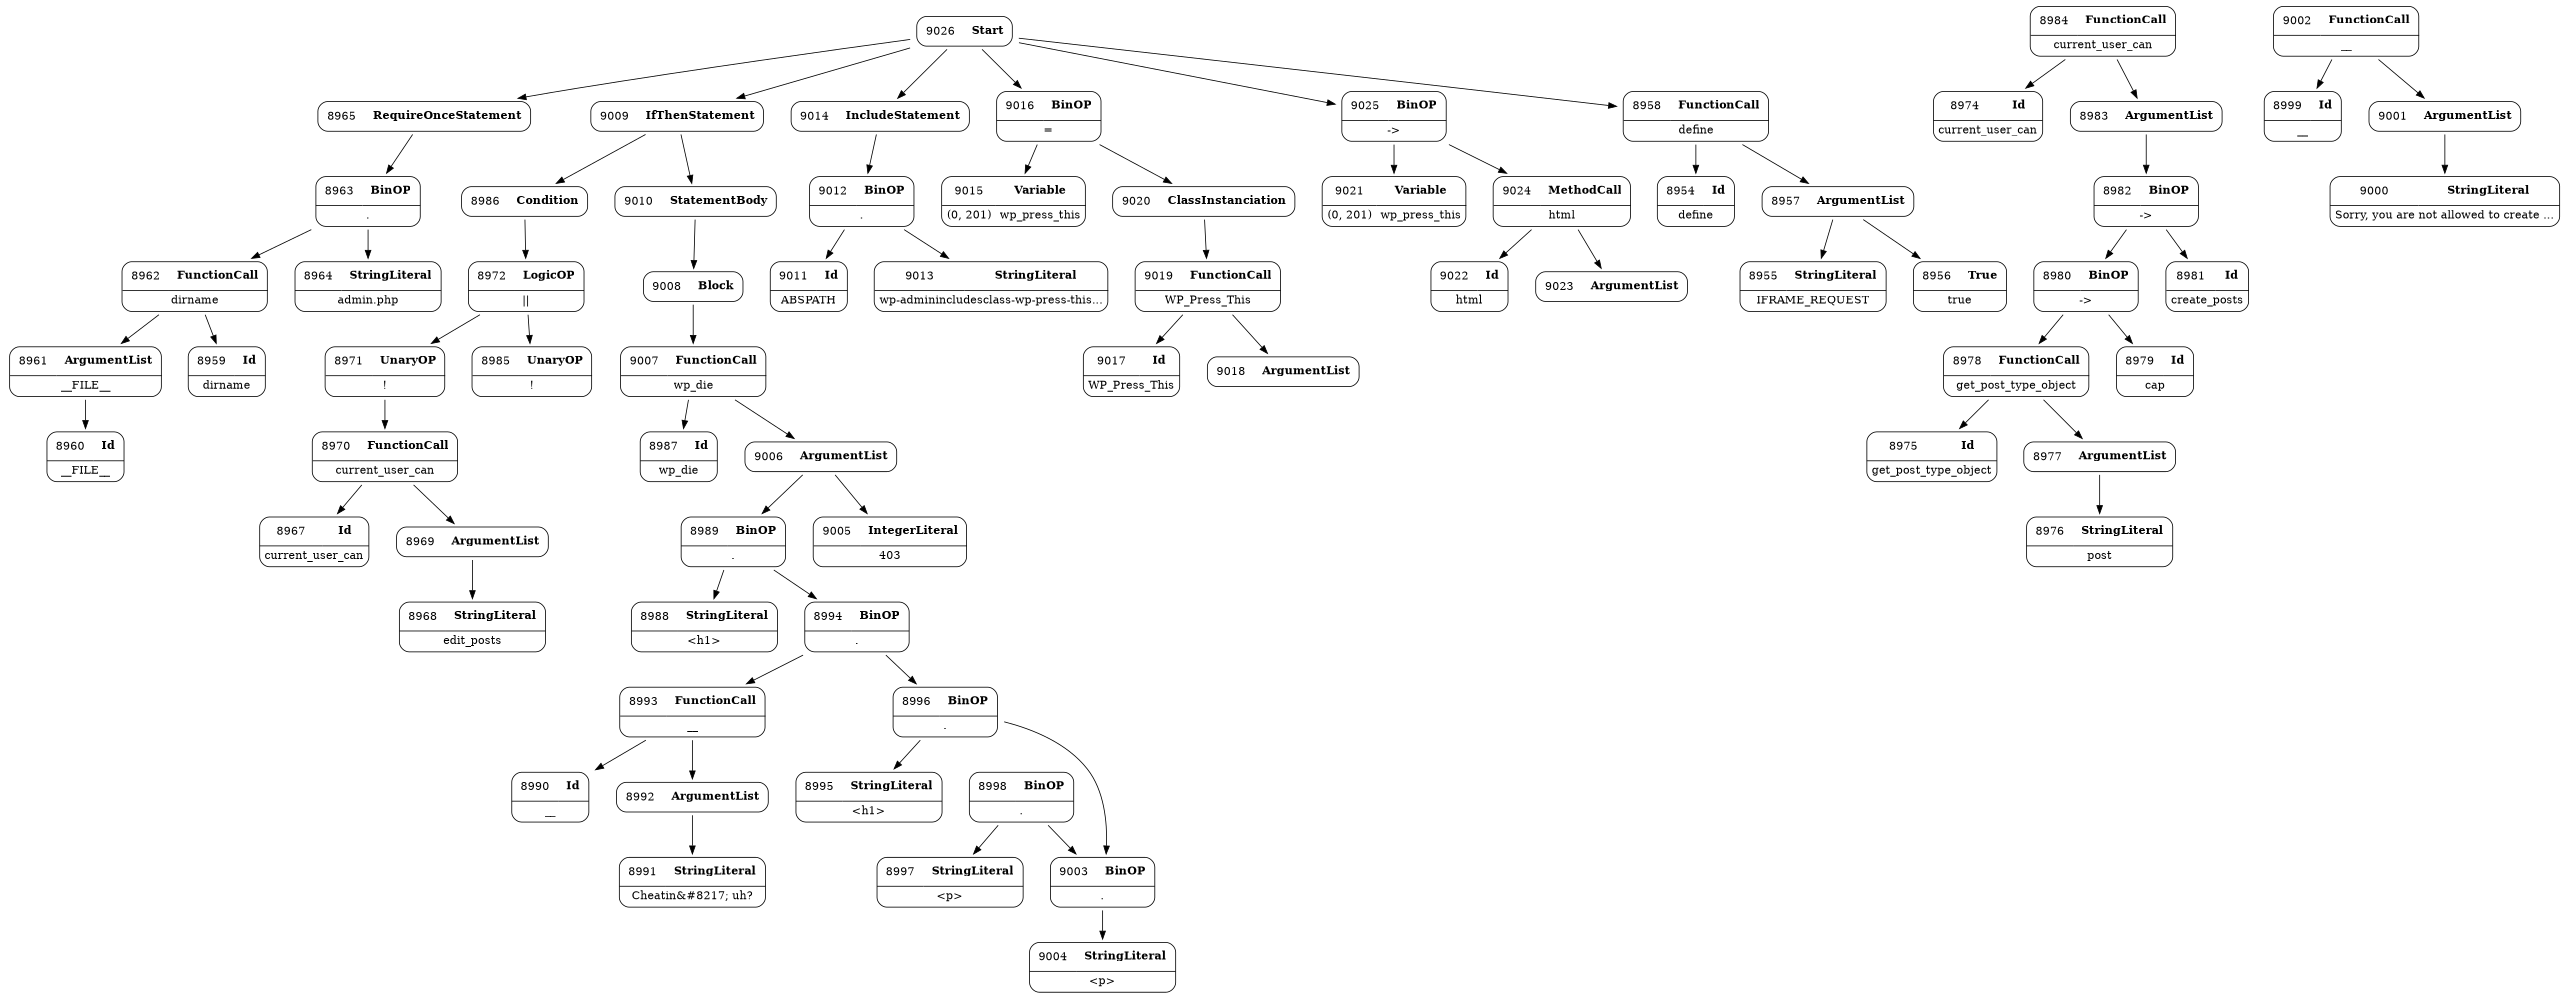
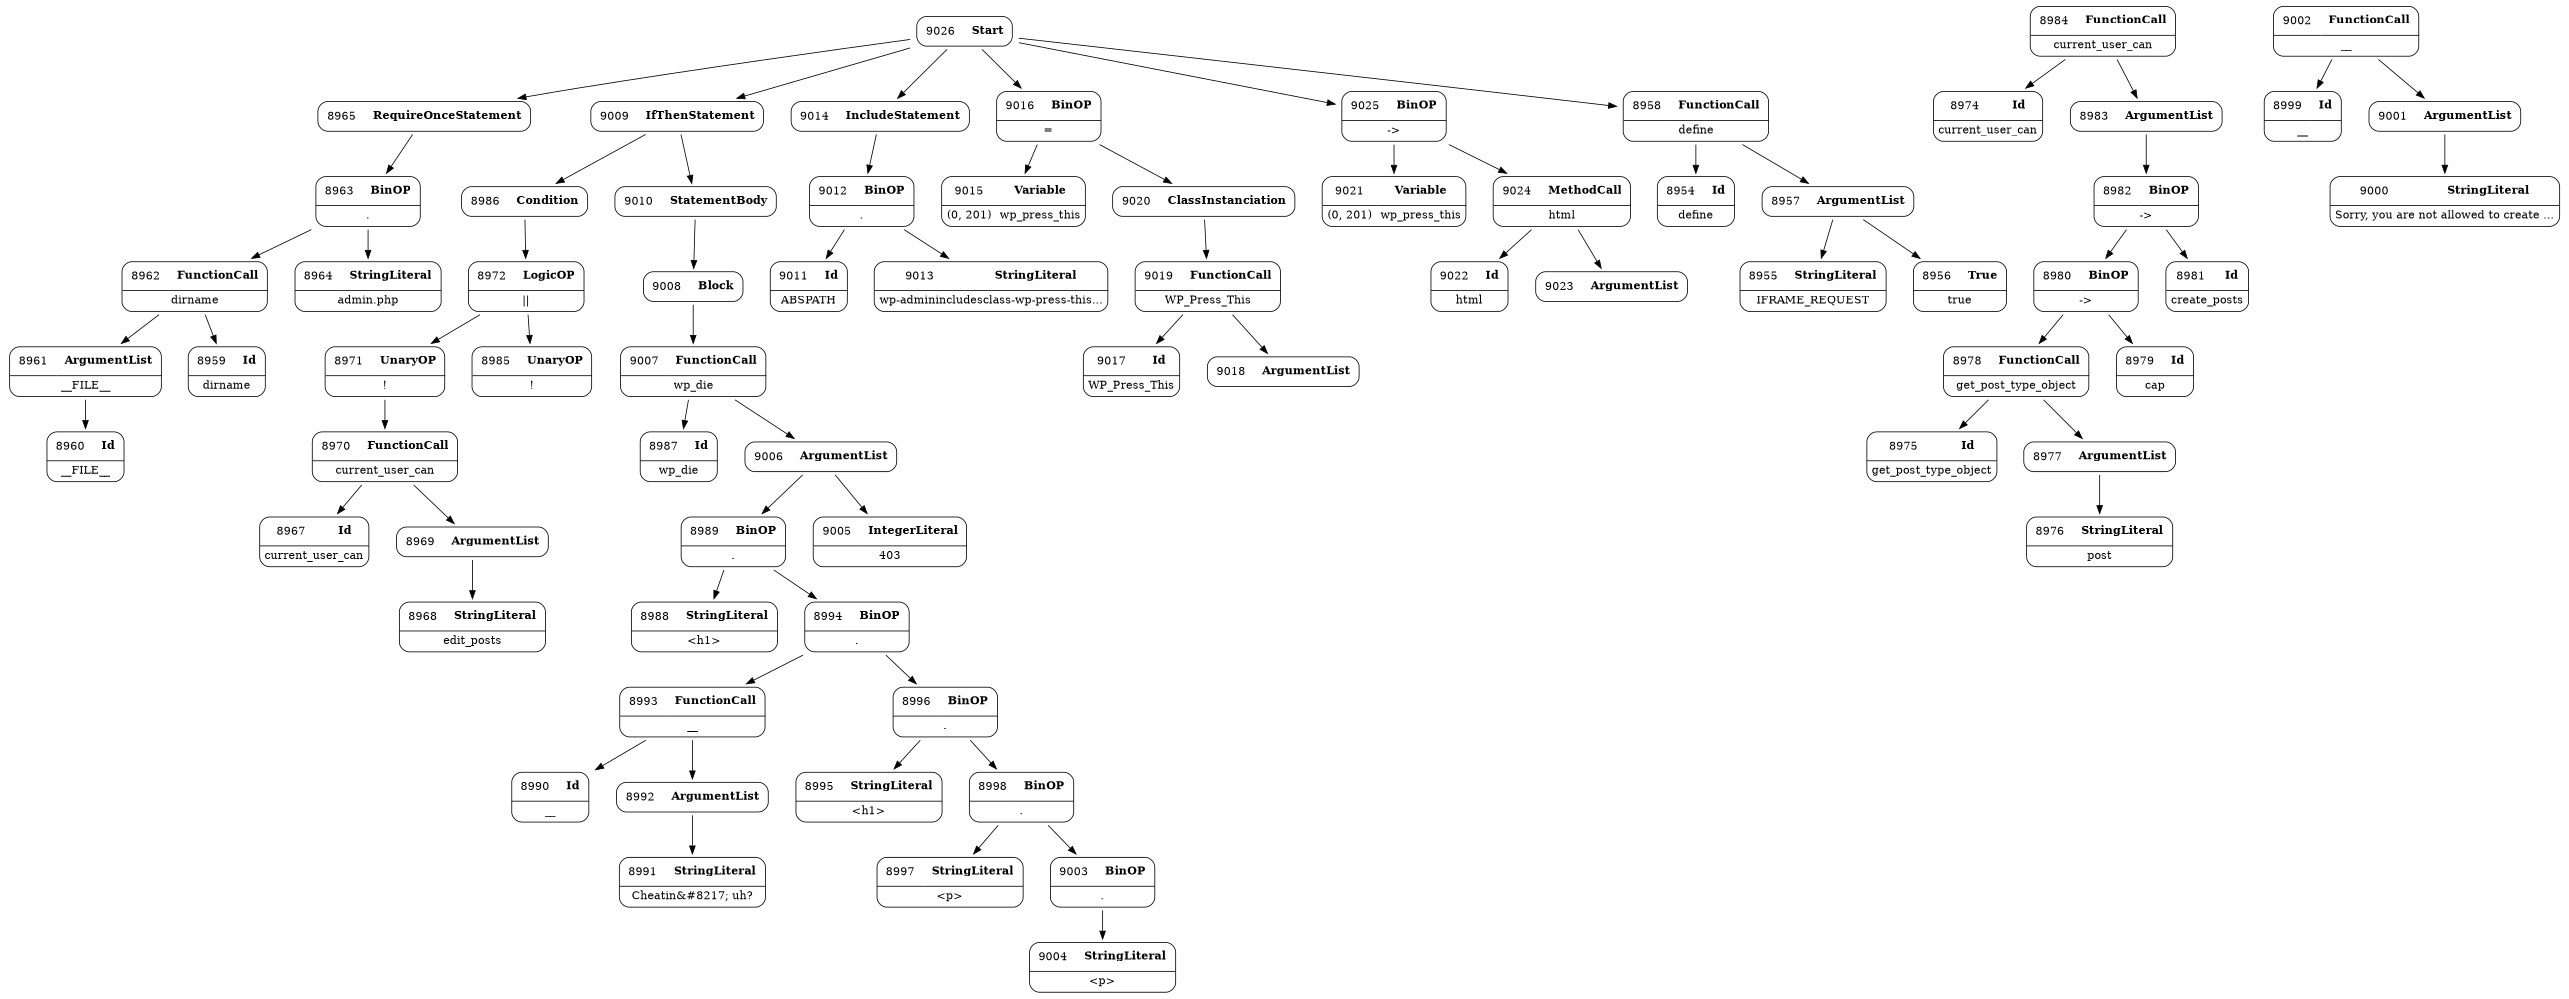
edge "8996" -> "9003": now "8996" -> "8998"
